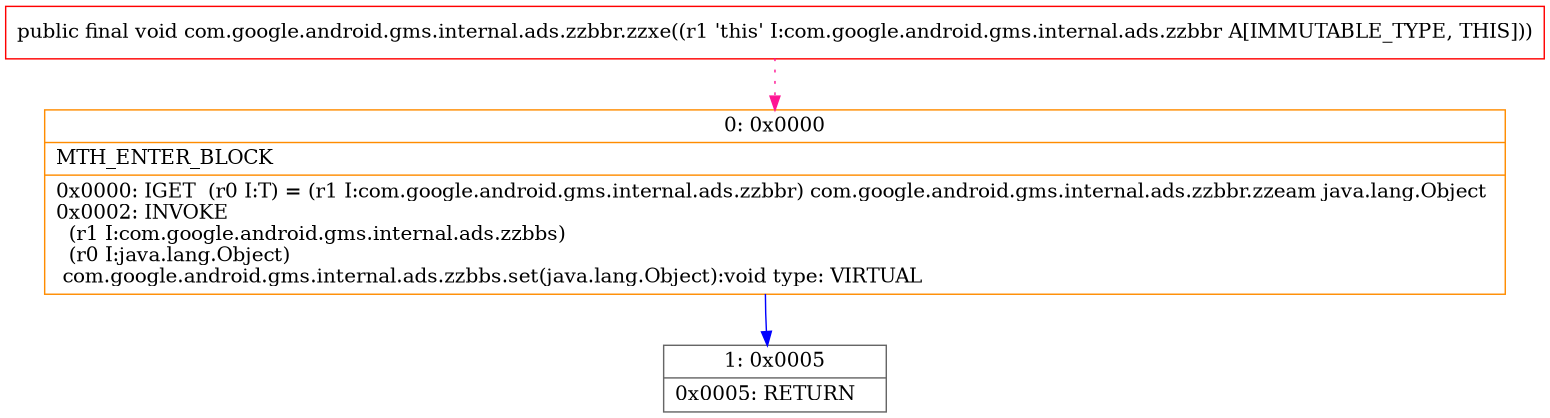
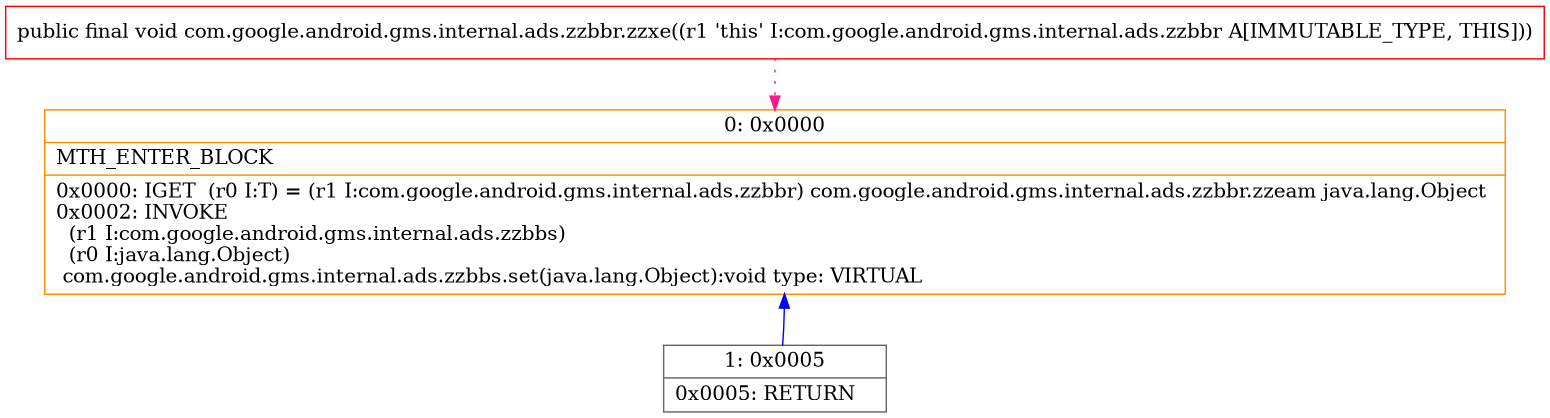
edge "0: 0x0000" -> "1: 0x0005": reversed
